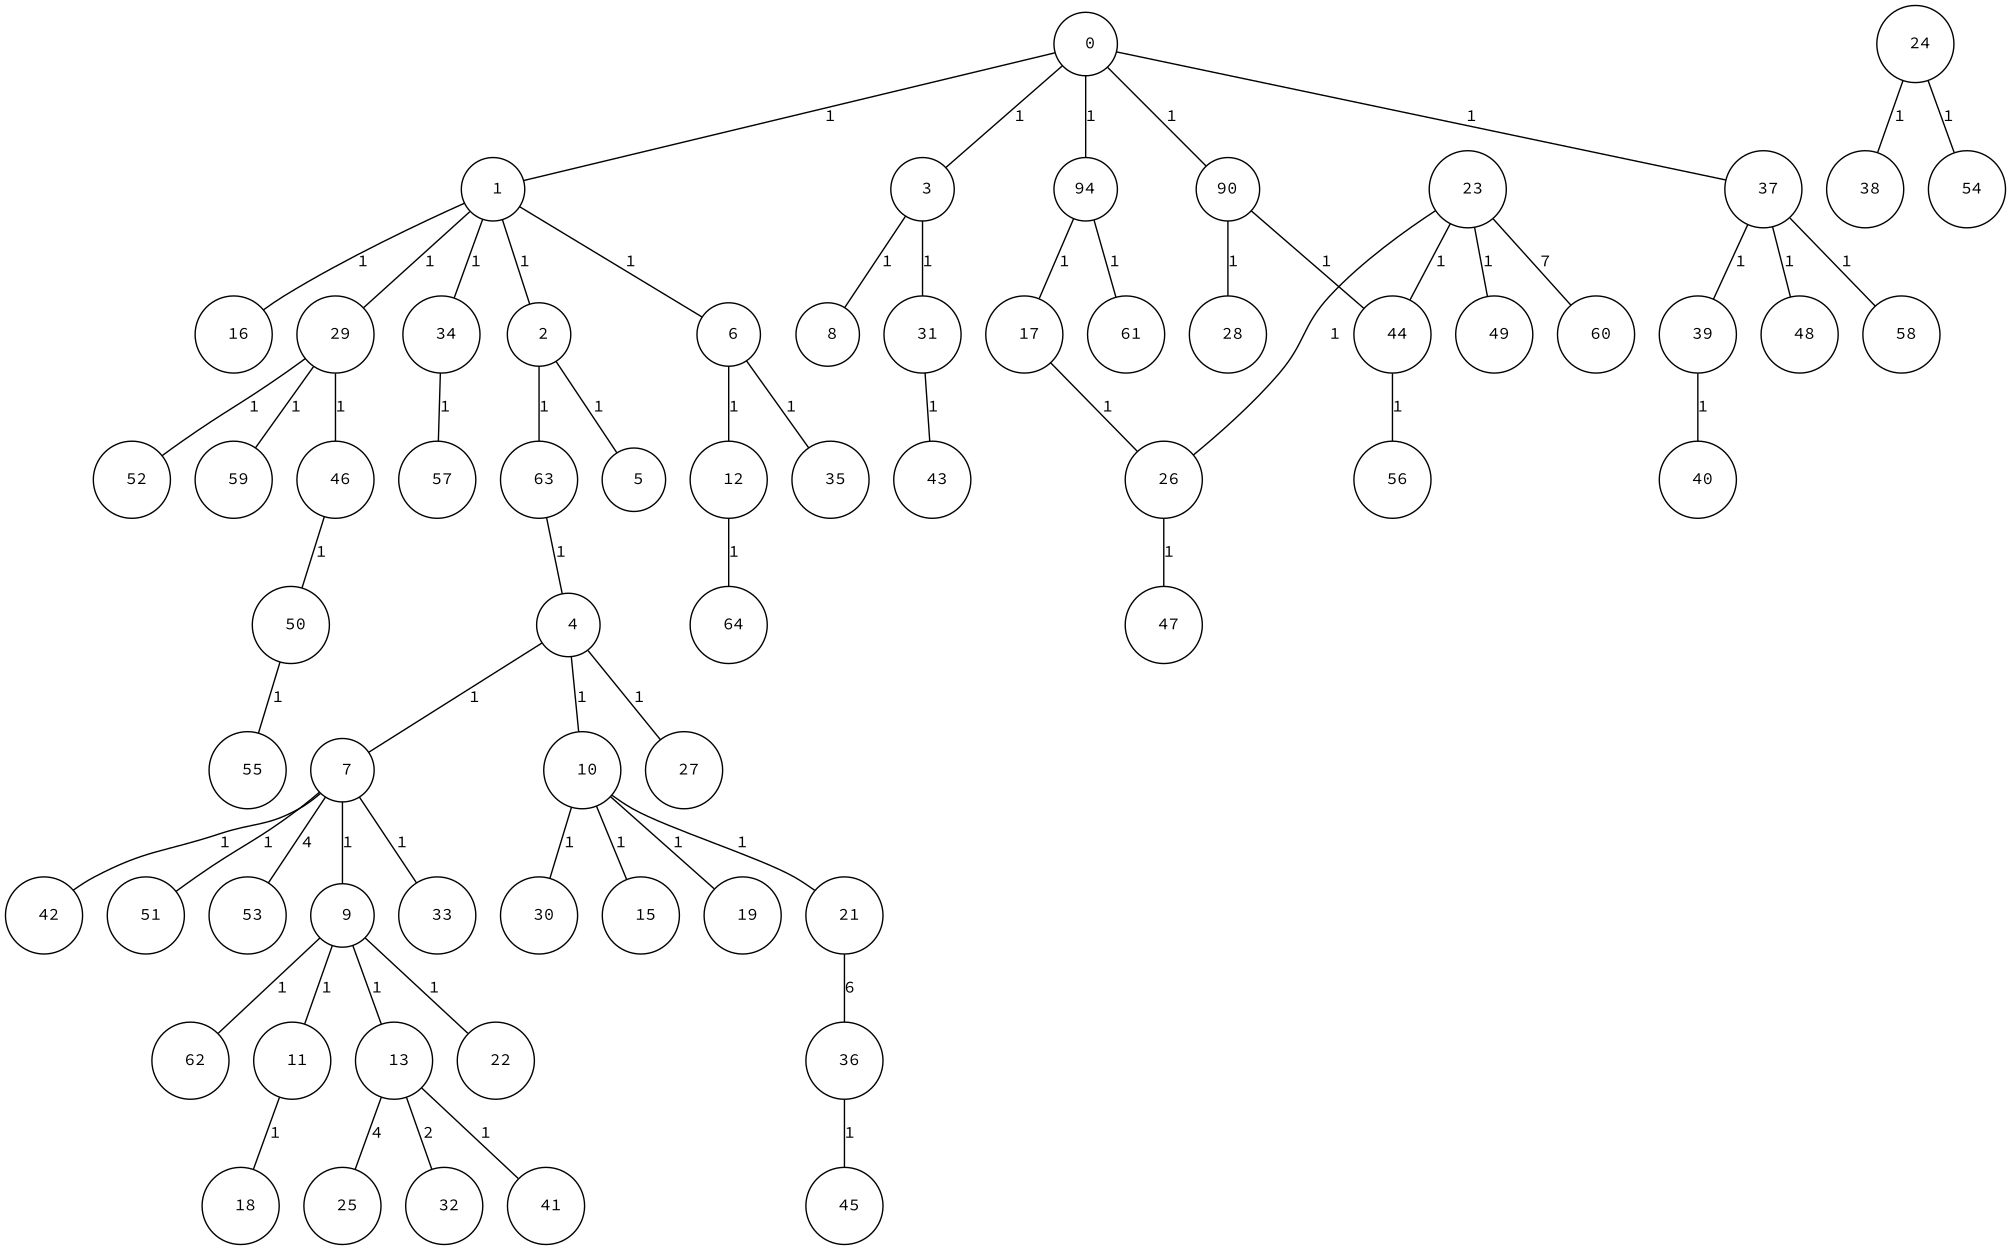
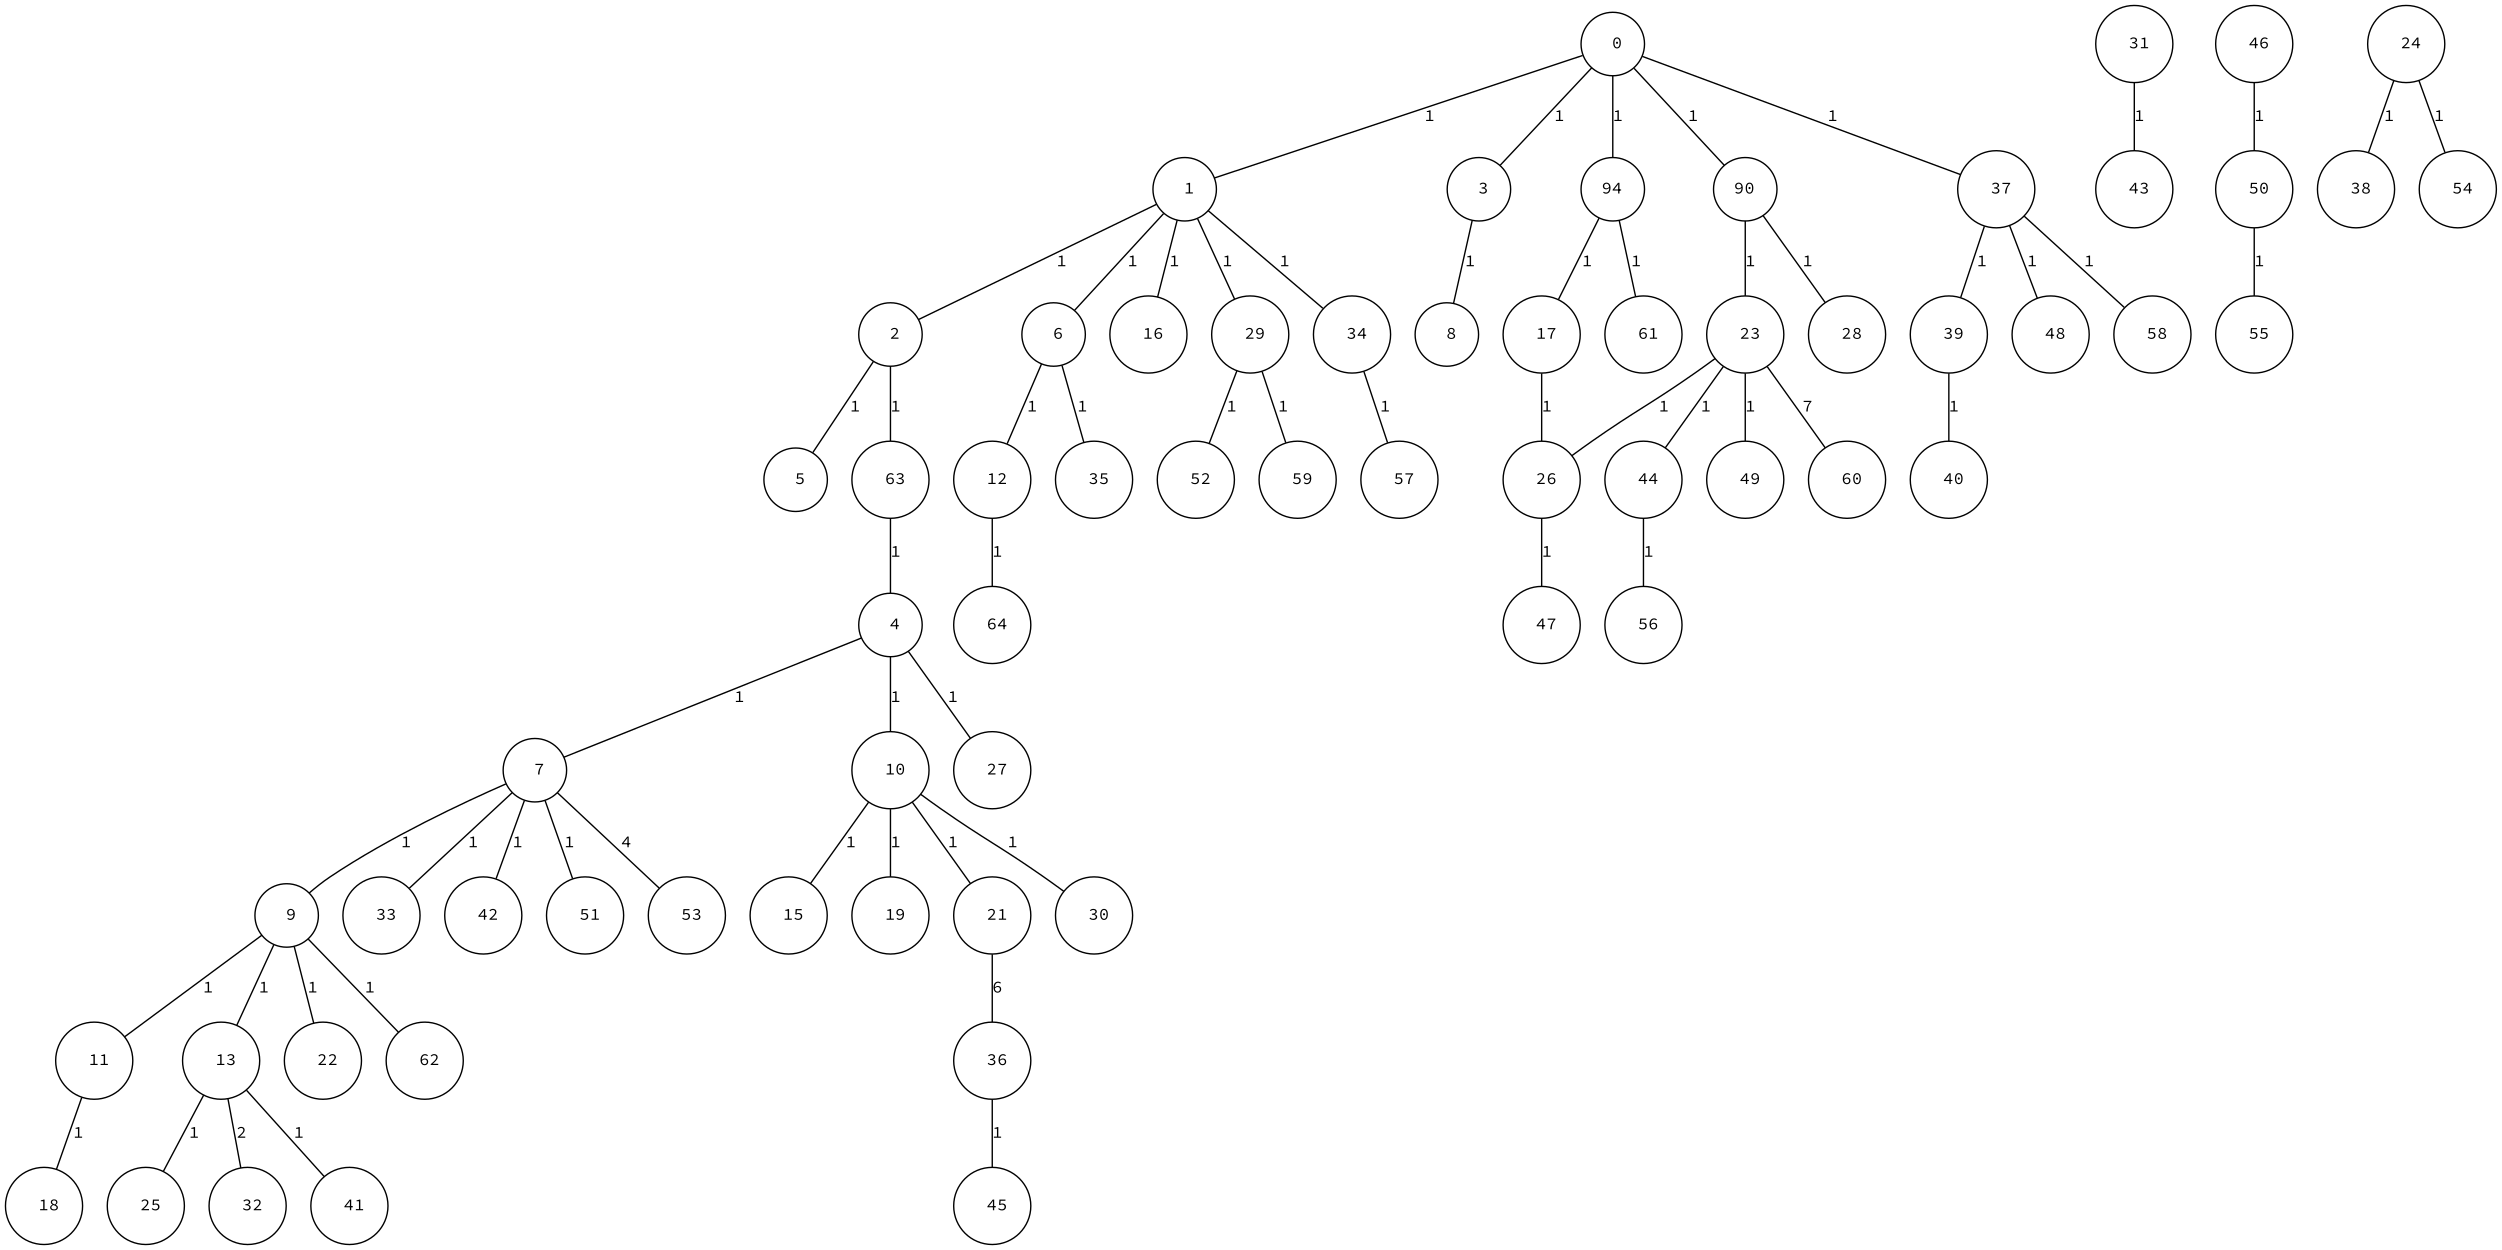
edge "3" -- "31": removed, label "1"
edge "90" -- "44": now "90" -- "23"
edge "29" -- "46": removed, label "1"
edge "13" -- "25": label "4" -> "1"
